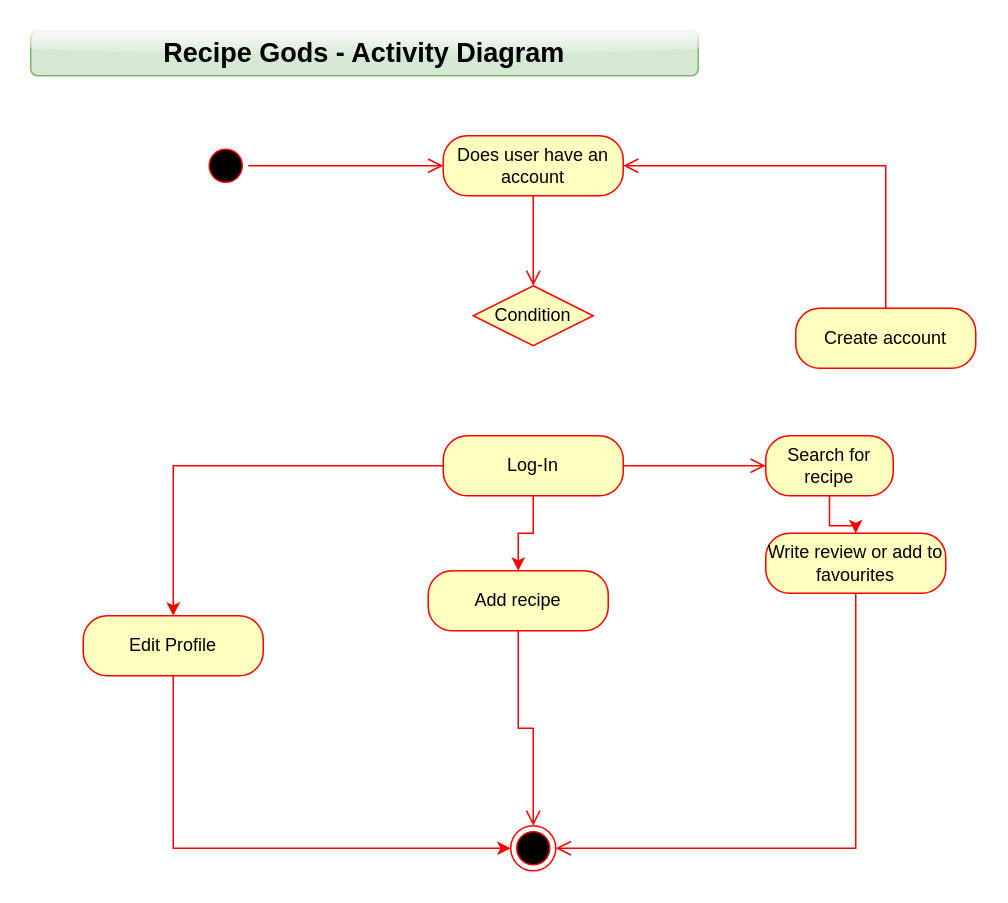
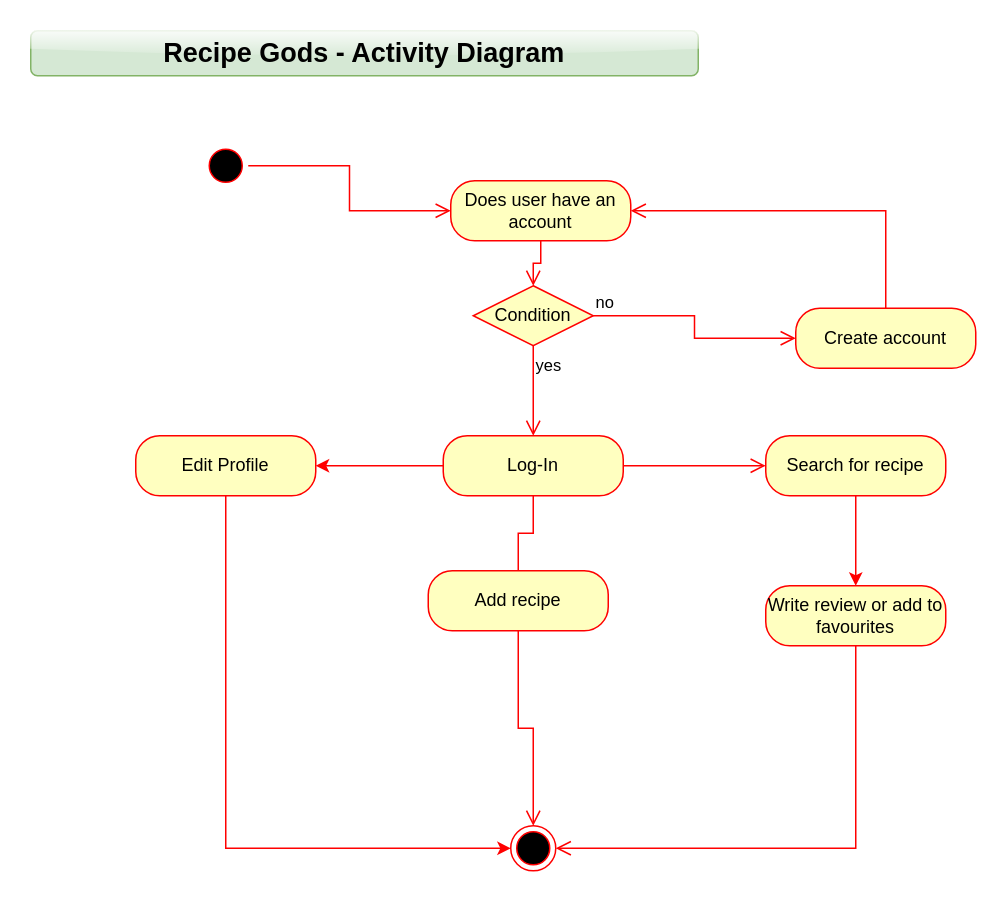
node "Does user have an account": moved (533, 166) -> (541, 211)
edge "Condition" -> "Create account": added, label "no"
edge "Condition" -> "Log-In": added, label "yes"
node "Search for recipe": size 128x60 -> 180x60
edge "Log-In" -> "Add recipe": arrowhead classic -> none
node "Write review or add to favourites": moved (856, 563) -> (856, 616)
node "Edit Profile": moved (173, 646) -> (226, 466)
